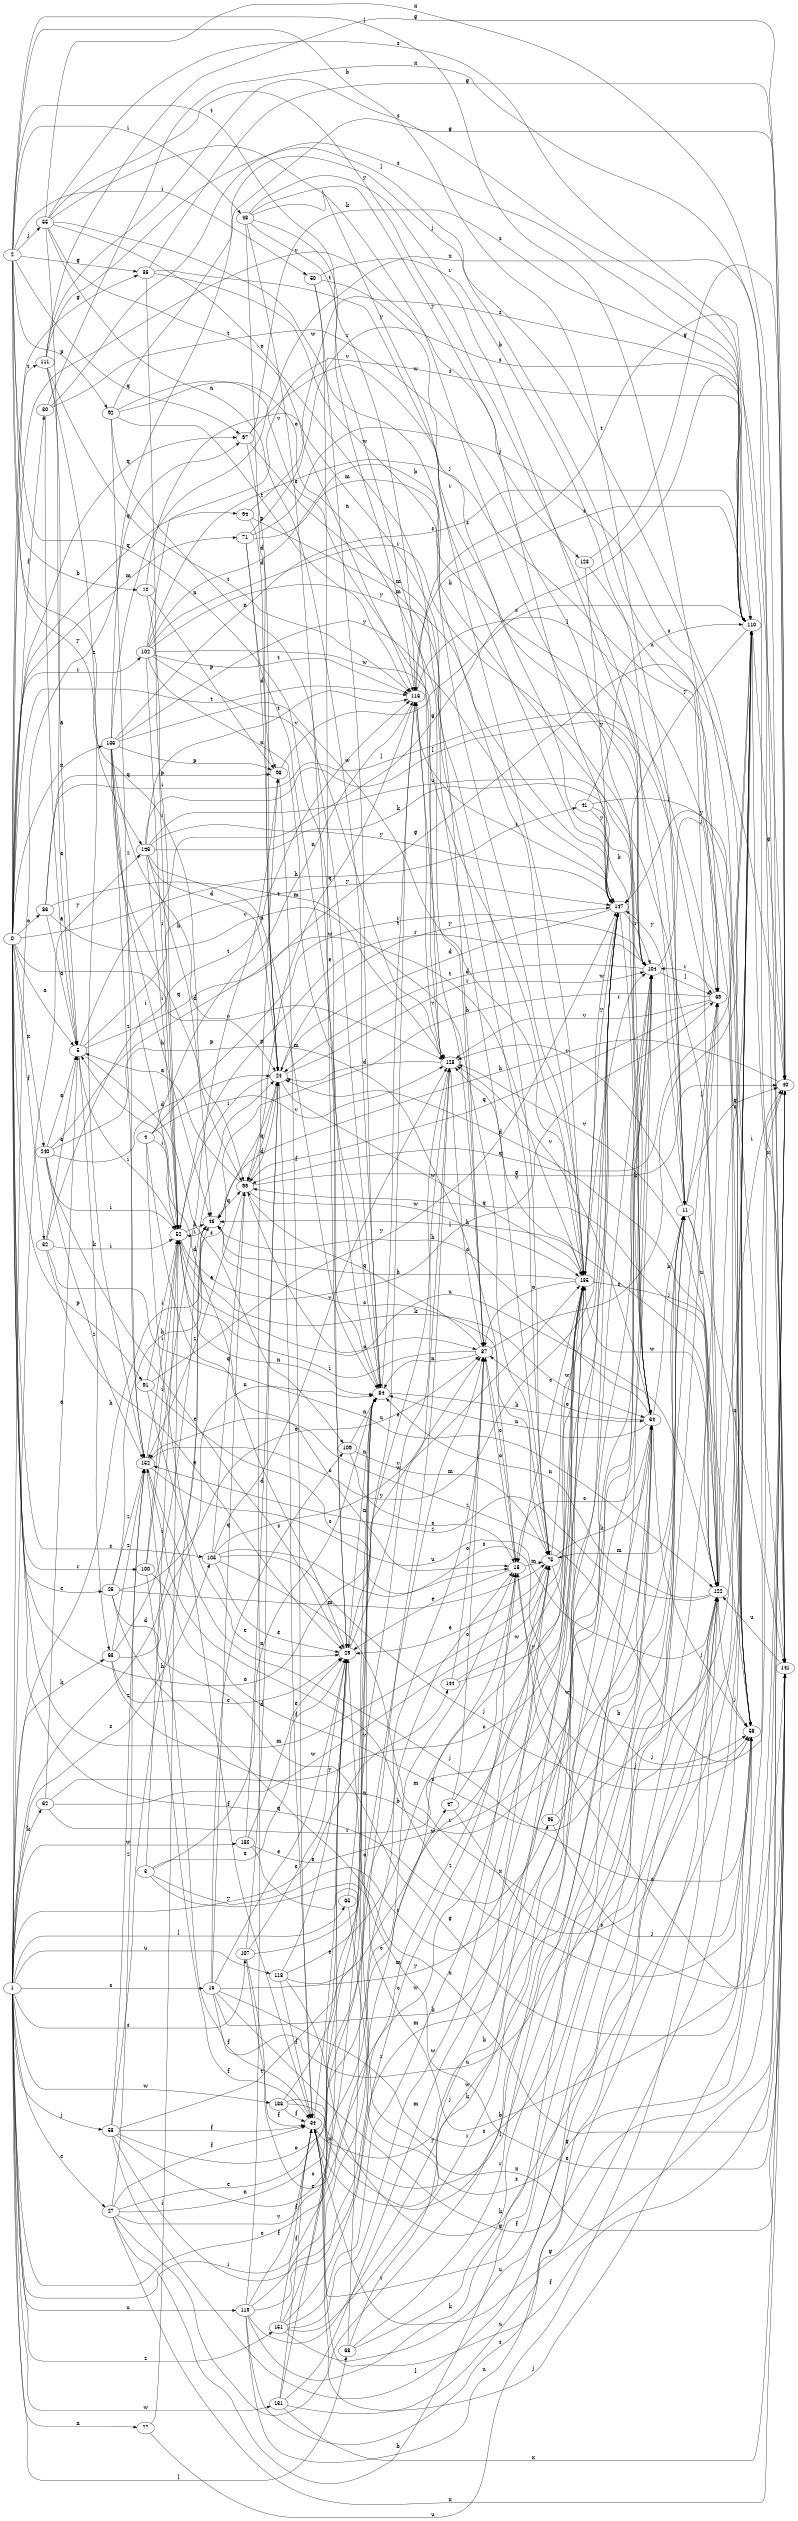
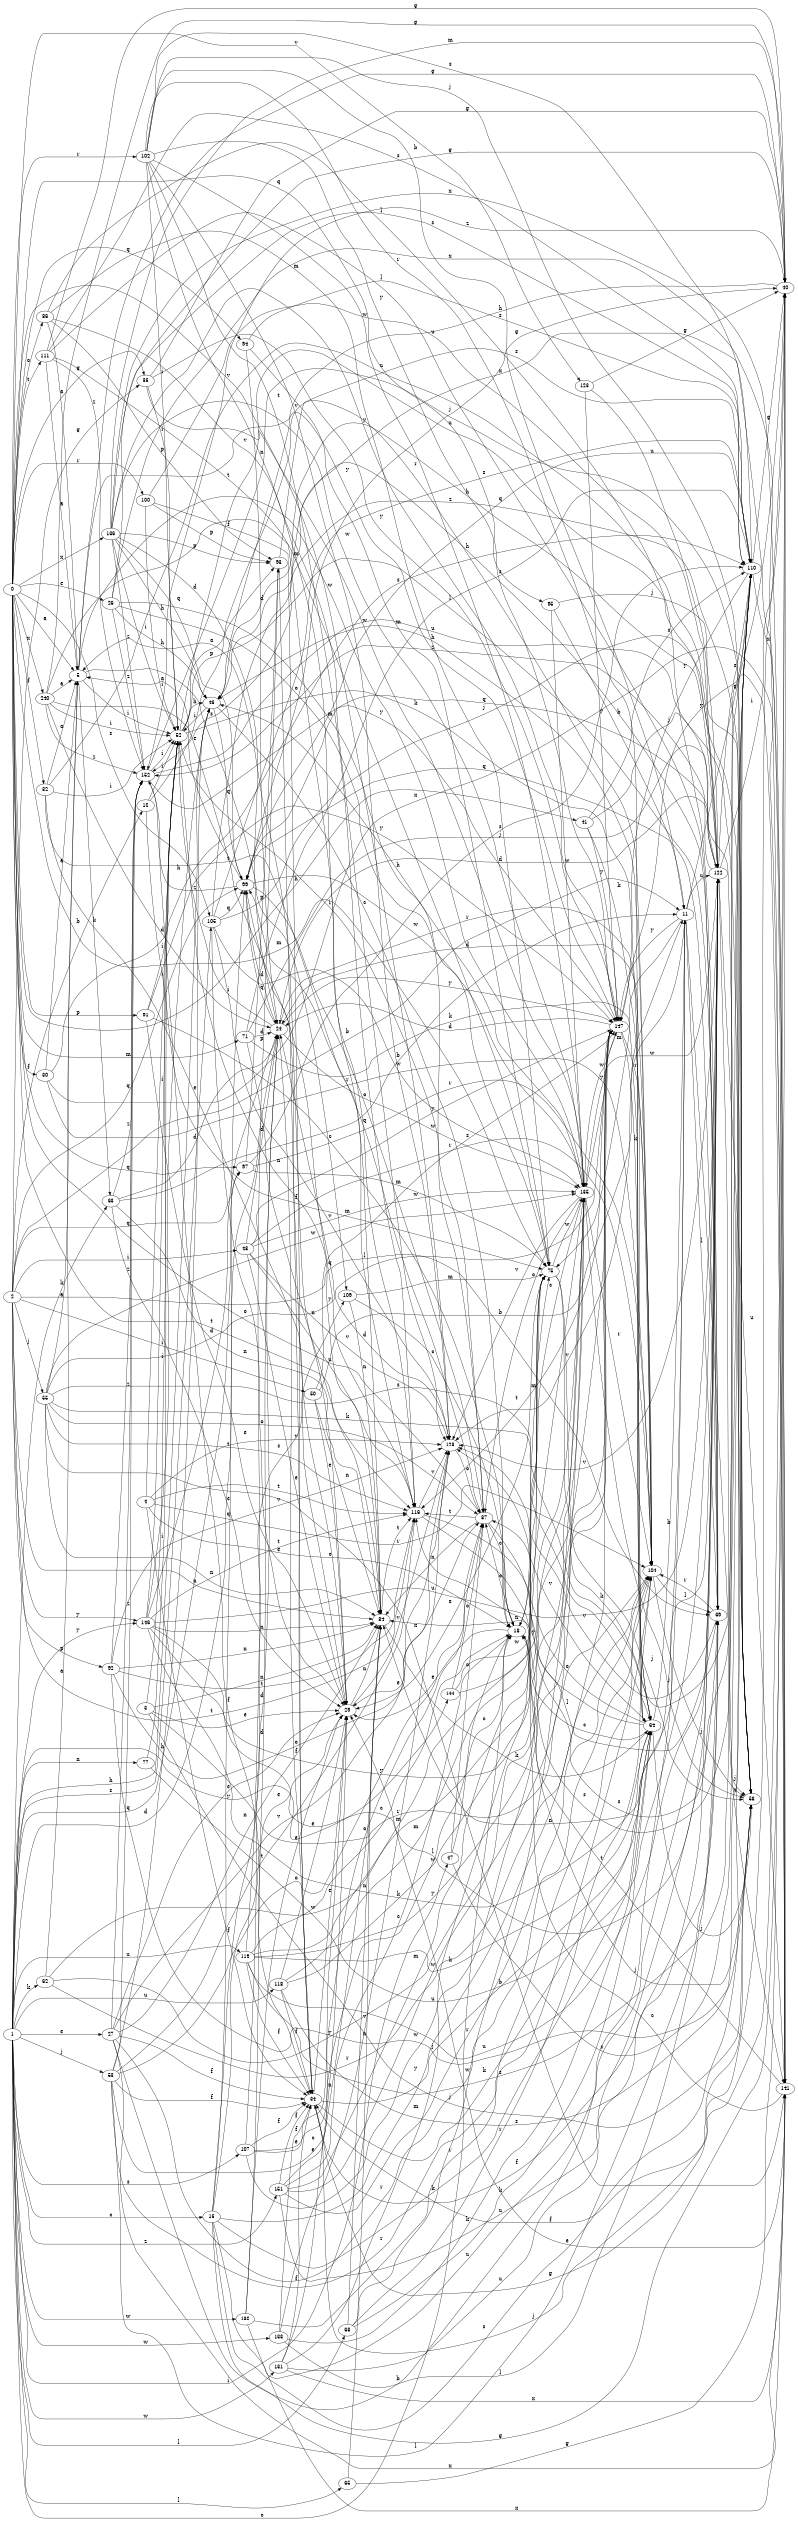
edge "136" -> "40": label "g" -> "m"
edge "48" -> "116": label "t" -> "u"
edge "55" -> "11": now "55" -> "147"
